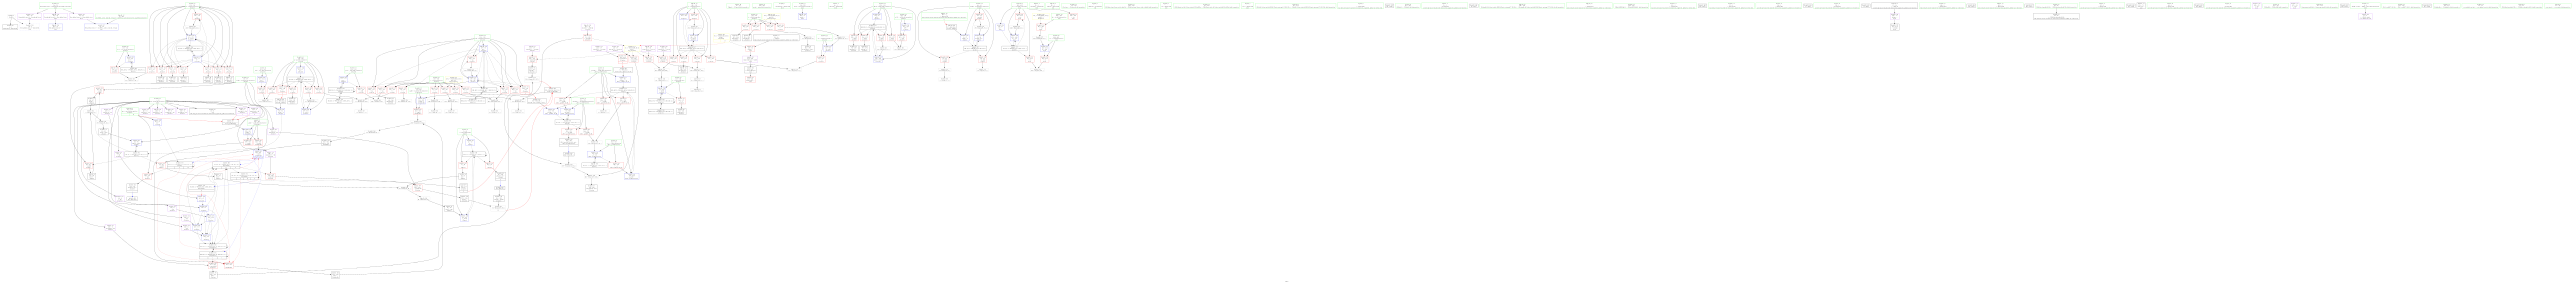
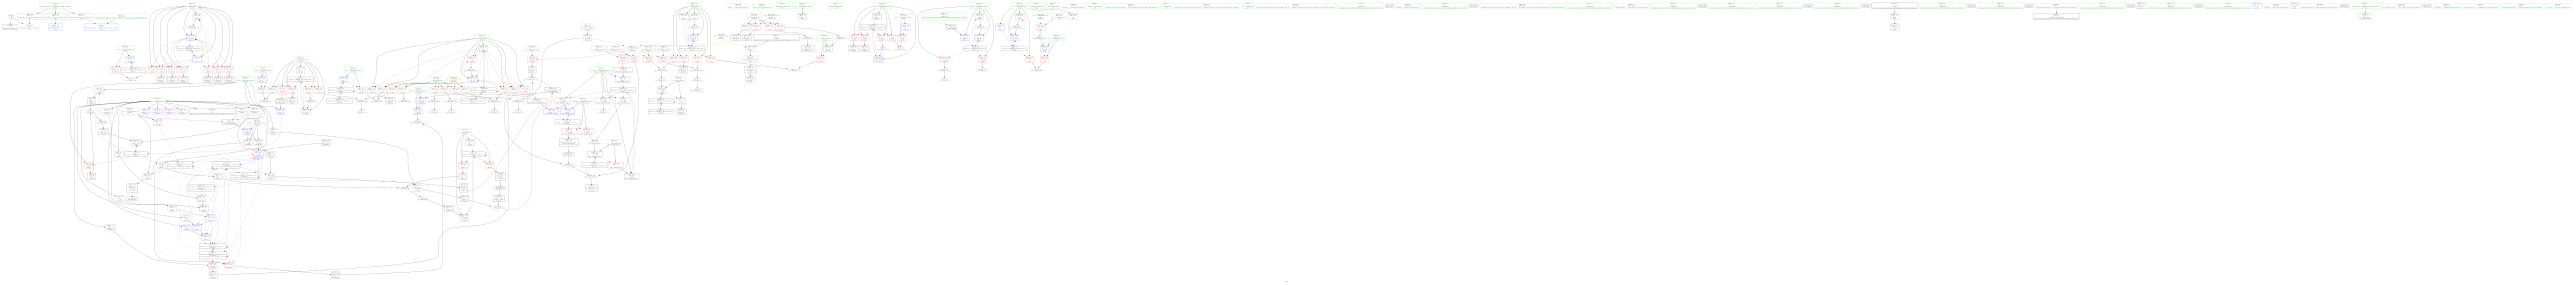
node "NodeID: 348": removed
